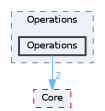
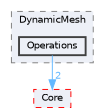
cluster "Operations": label "Operations" -> "DynamicMesh"
